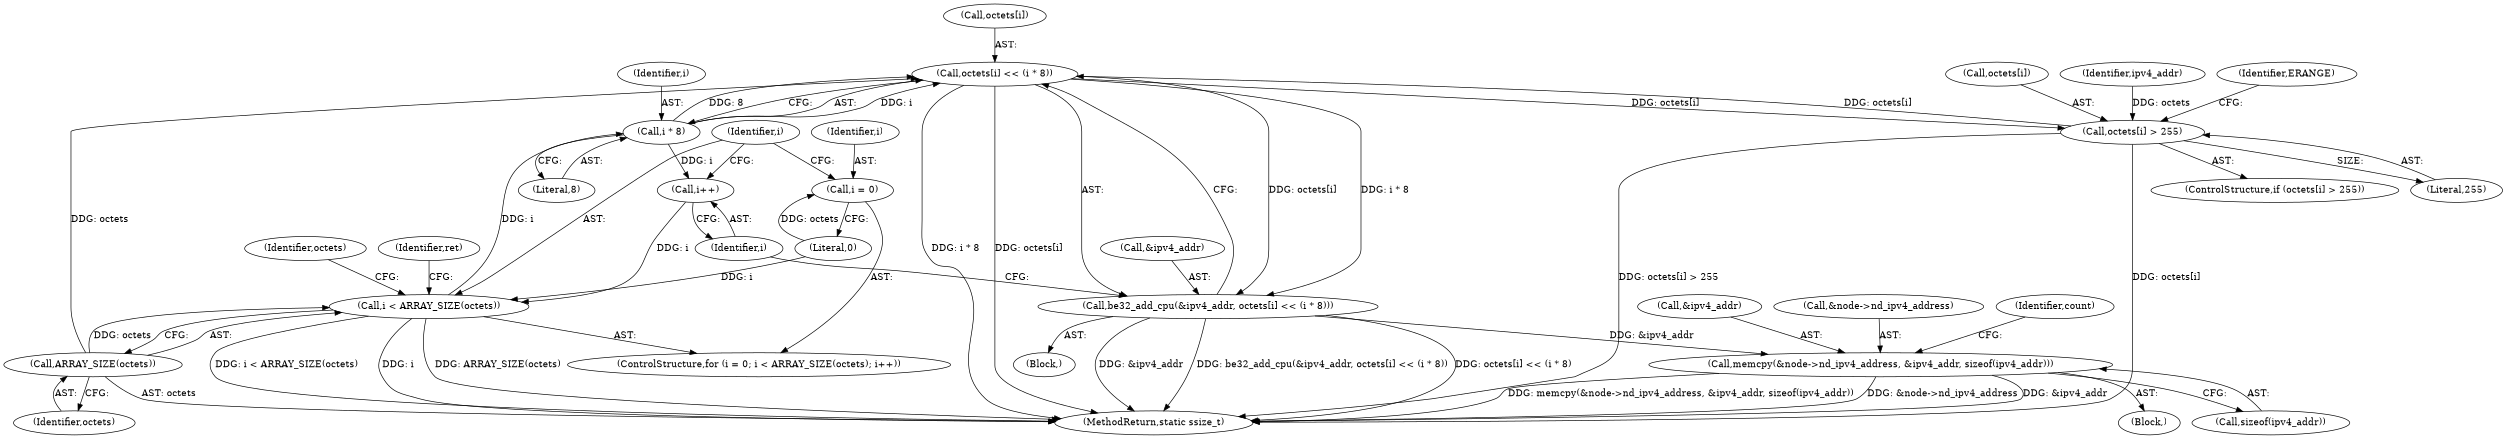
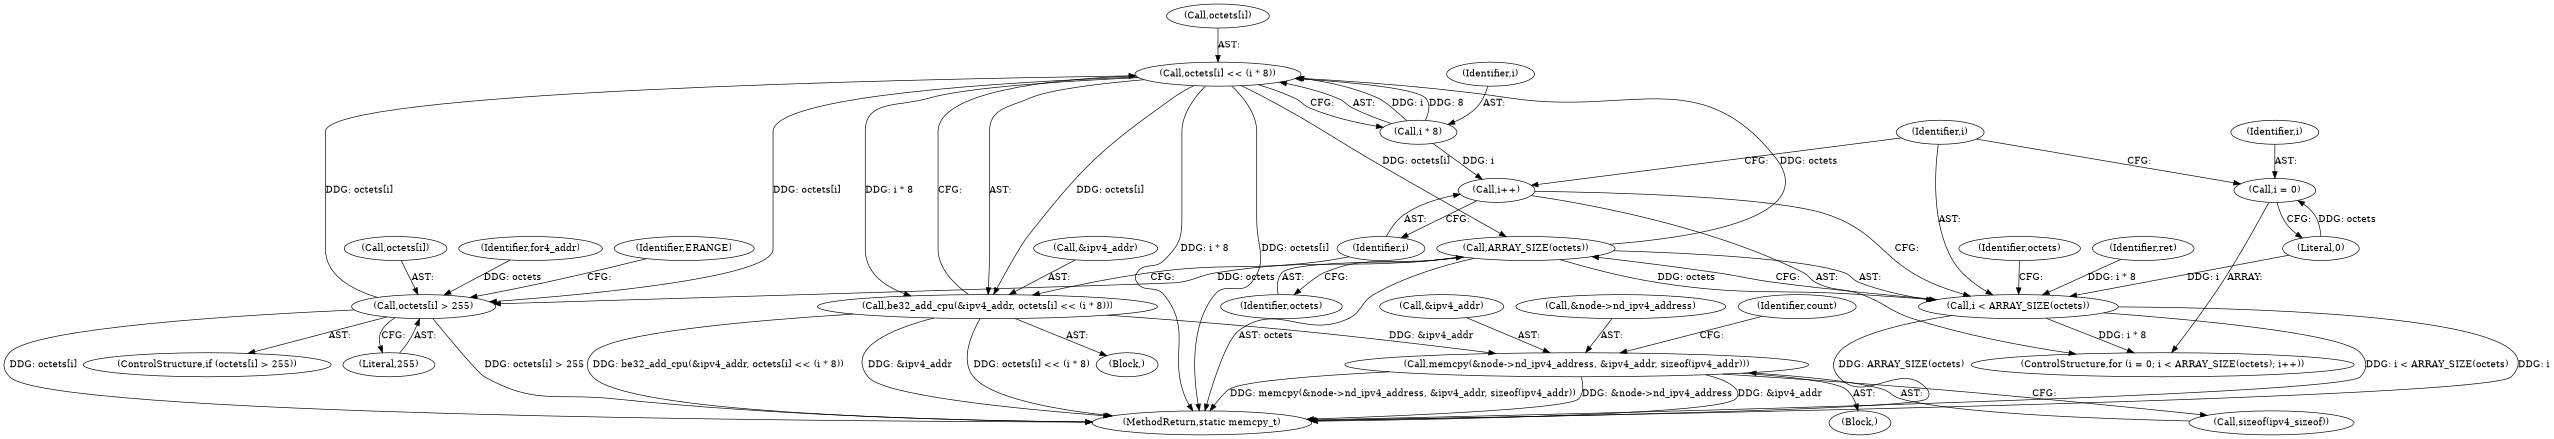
node "(Identifier,ipv4_addr)": label "(Identifier,ipv4_addr)" -> "(Identifier,for4_addr)"
edge "(Call,octets[i] << (i * 8))" -> "(Call,ARRAY_SIZE(octets))": added, label "DDG: octets[i]"
edge "(Call,octets[i] > 255)" -> "(Literal,255)": label "SIZE: " -> "CFG: "
edge "(Call,i < ARRAY_SIZE(octets))" -> "(Call,i * 8)": removed, label "DDG: i"
node "(Literal,8)": removed
edge "(Call,i++)" -> "(Call,i < ARRAY_SIZE(octets))": label "DDG: i" -> "CFG: "
edge "(Call,i++)" -> "(ControlStructure,for (i = 0; i < ARRAY_SIZE(octets); i++))": added, label "AST:"
edge "(Identifier,ret)" -> "(Call,i < ARRAY_SIZE(octets))": label "CFG: " -> "DDG: i * 8"
edge "(Call,i = 0)" -> "(ControlStructure,for (i = 0; i < ARRAY_SIZE(octets); i++))": label "AST: " -> "ARRAY: "
edge "(Call,ARRAY_SIZE(octets))" -> "(Call,octets[i] > 255)": added, label "DDG: octets"
edge "(Call,i < ARRAY_SIZE(octets))" -> "(ControlStructure,for (i = 0; i < ARRAY_SIZE(octets); i++))": label "AST: " -> "DDG: i * 8"
node "(MethodReturn,static ssize_t)": label "(MethodReturn,static ssize_t)" -> "(MethodReturn,static memcpy_t)"
node "(Call,sizeof(ipv4_addr))": label "(Call,sizeof(ipv4_addr))" -> "(Call,sizeof(ipv4_sizeof))"
